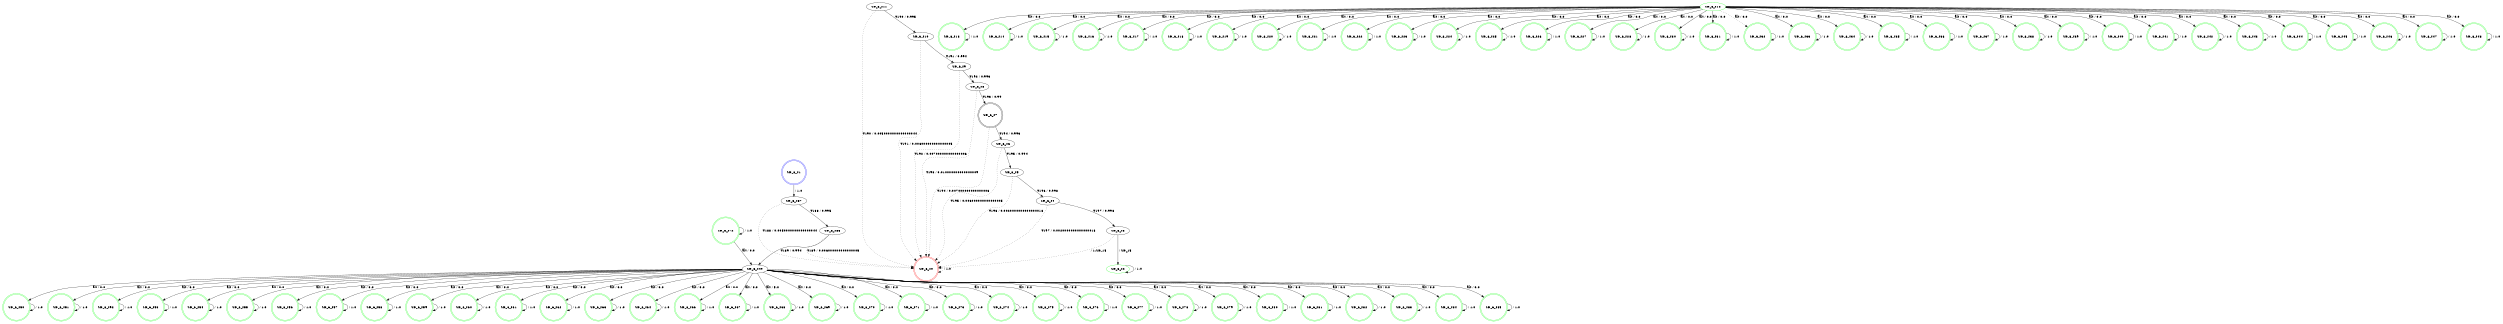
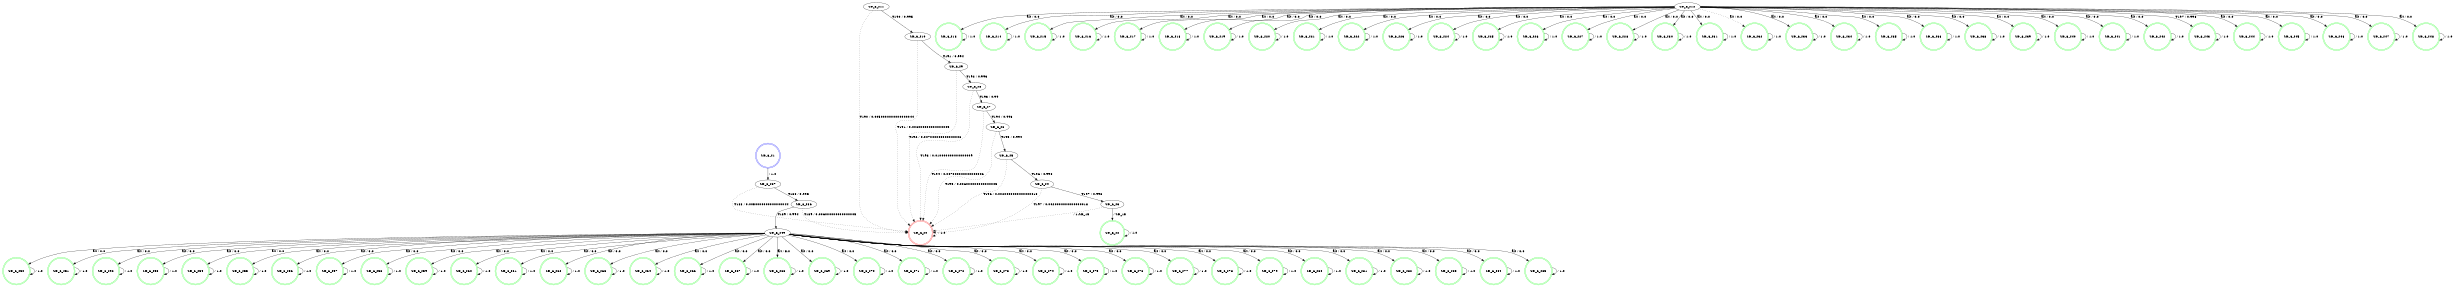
node "SD_6_s12": color green -> black
edge "SD_6_s12" -> "SD_6_s43": label "alt / 0.0" -> "T197 / 0.998"
node "SD_6_s37": removed
node "SD_6_s7": shape doublecircle -> ellipse
edge "SD_6_s72" -> "SD_6_s49": reversed
node "SD_6_s2": shape ellipse -> doublecircle
